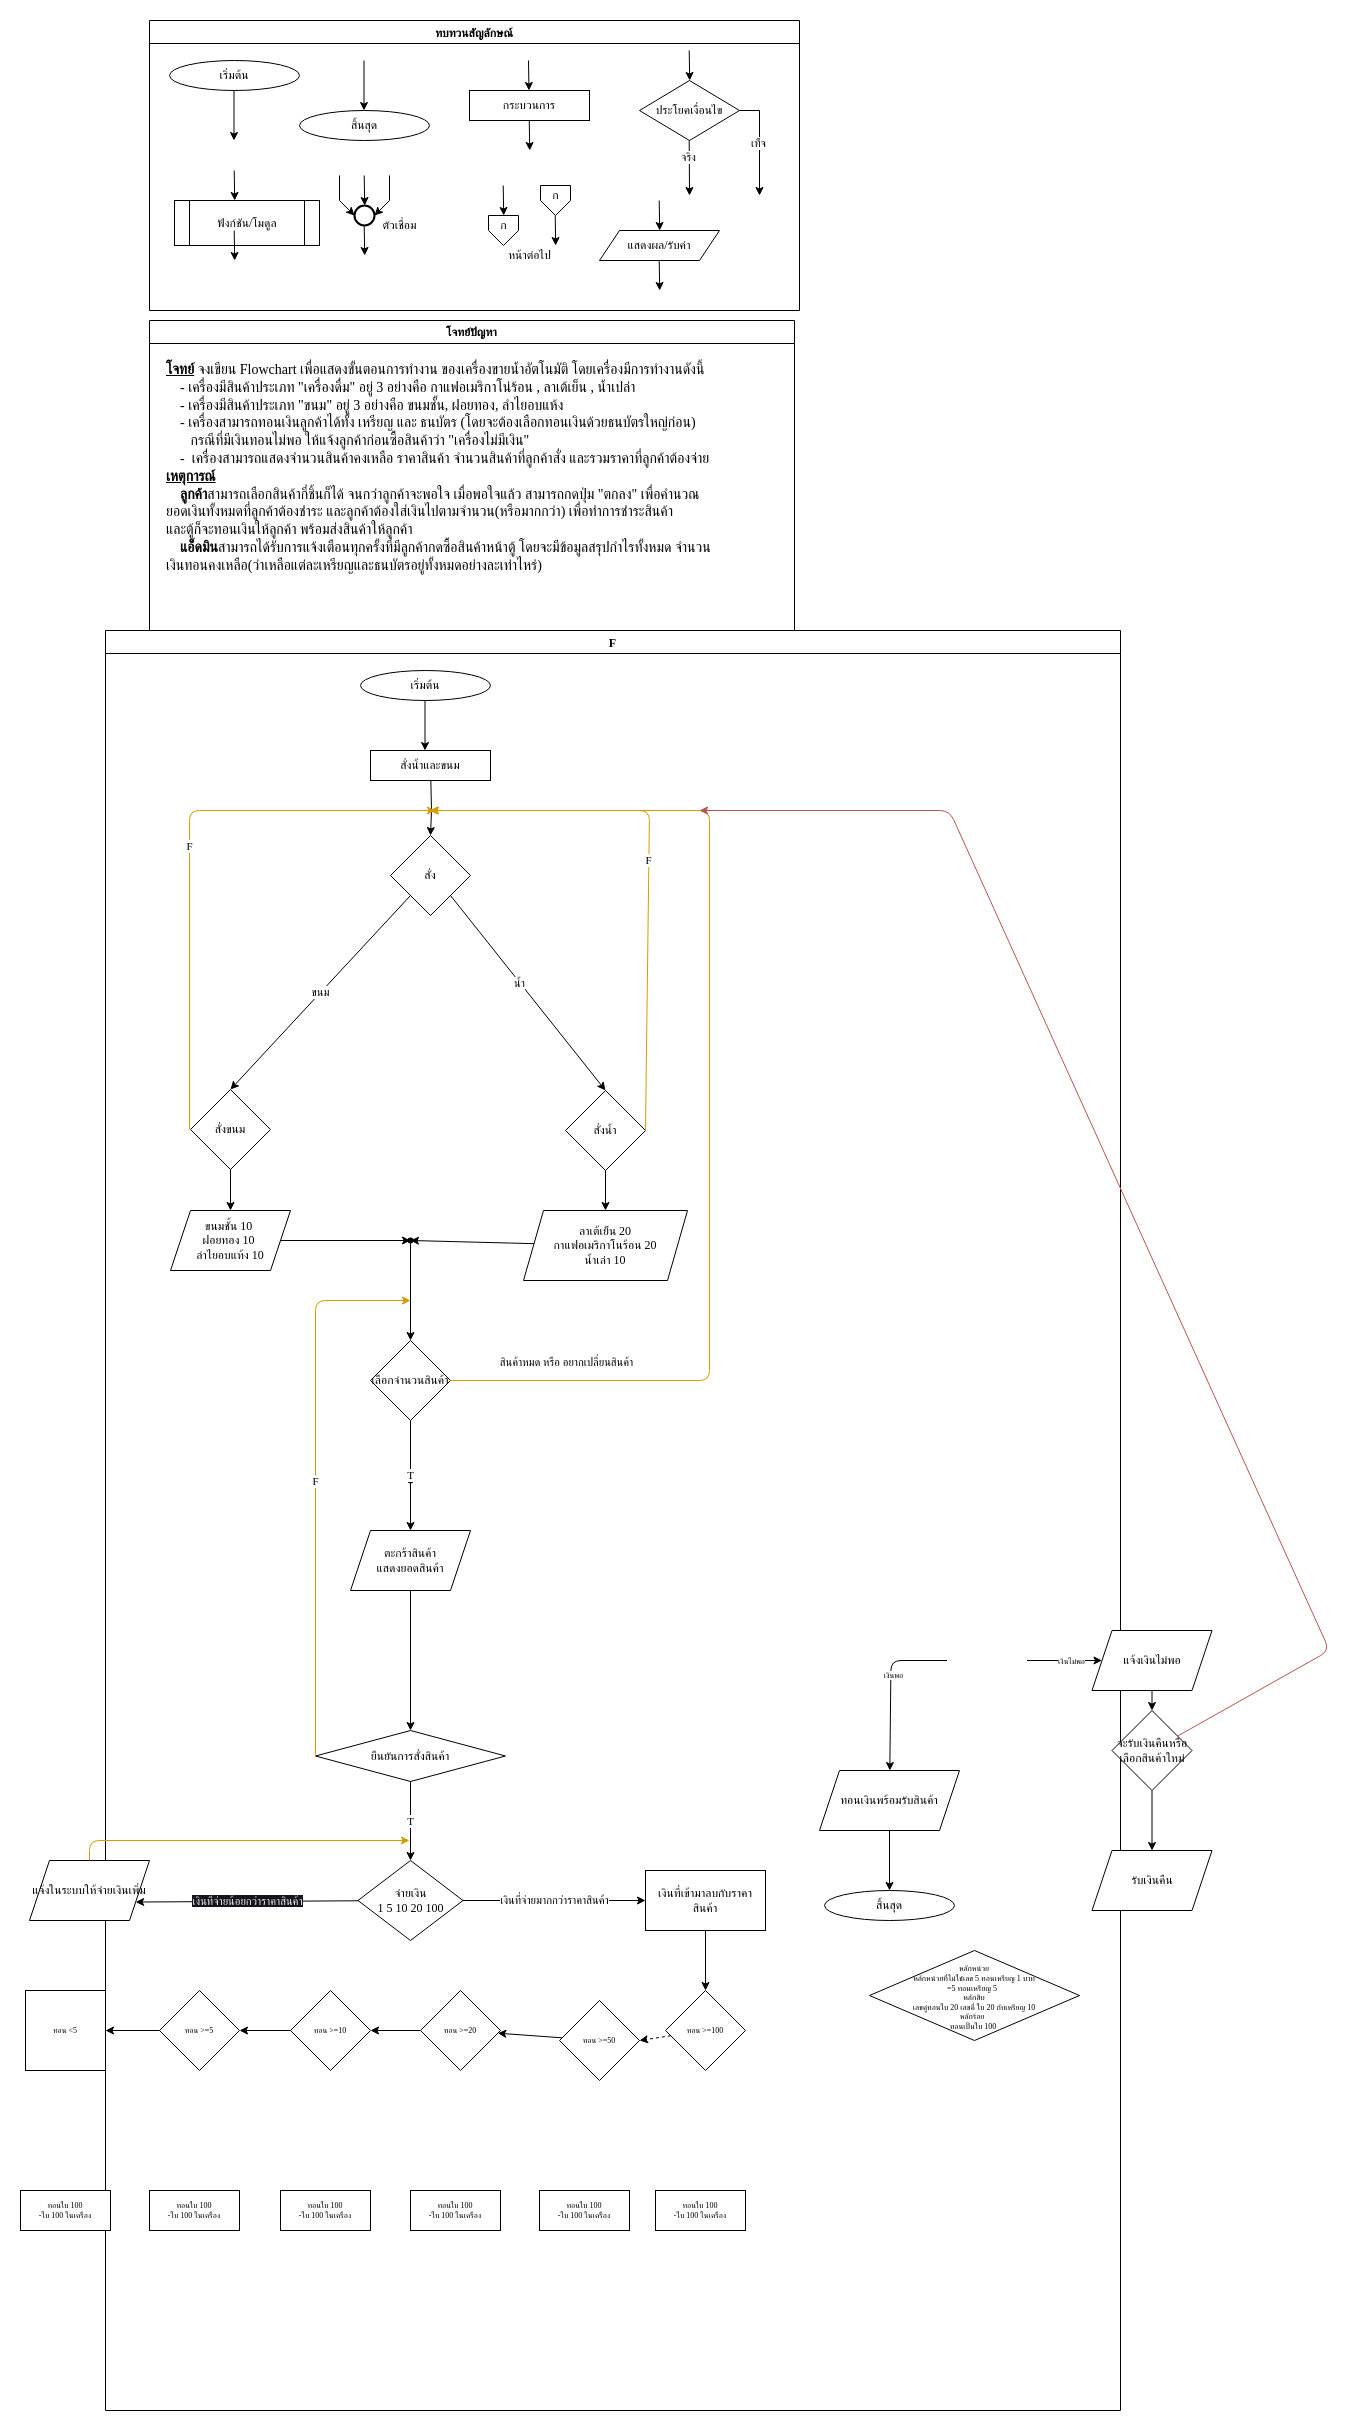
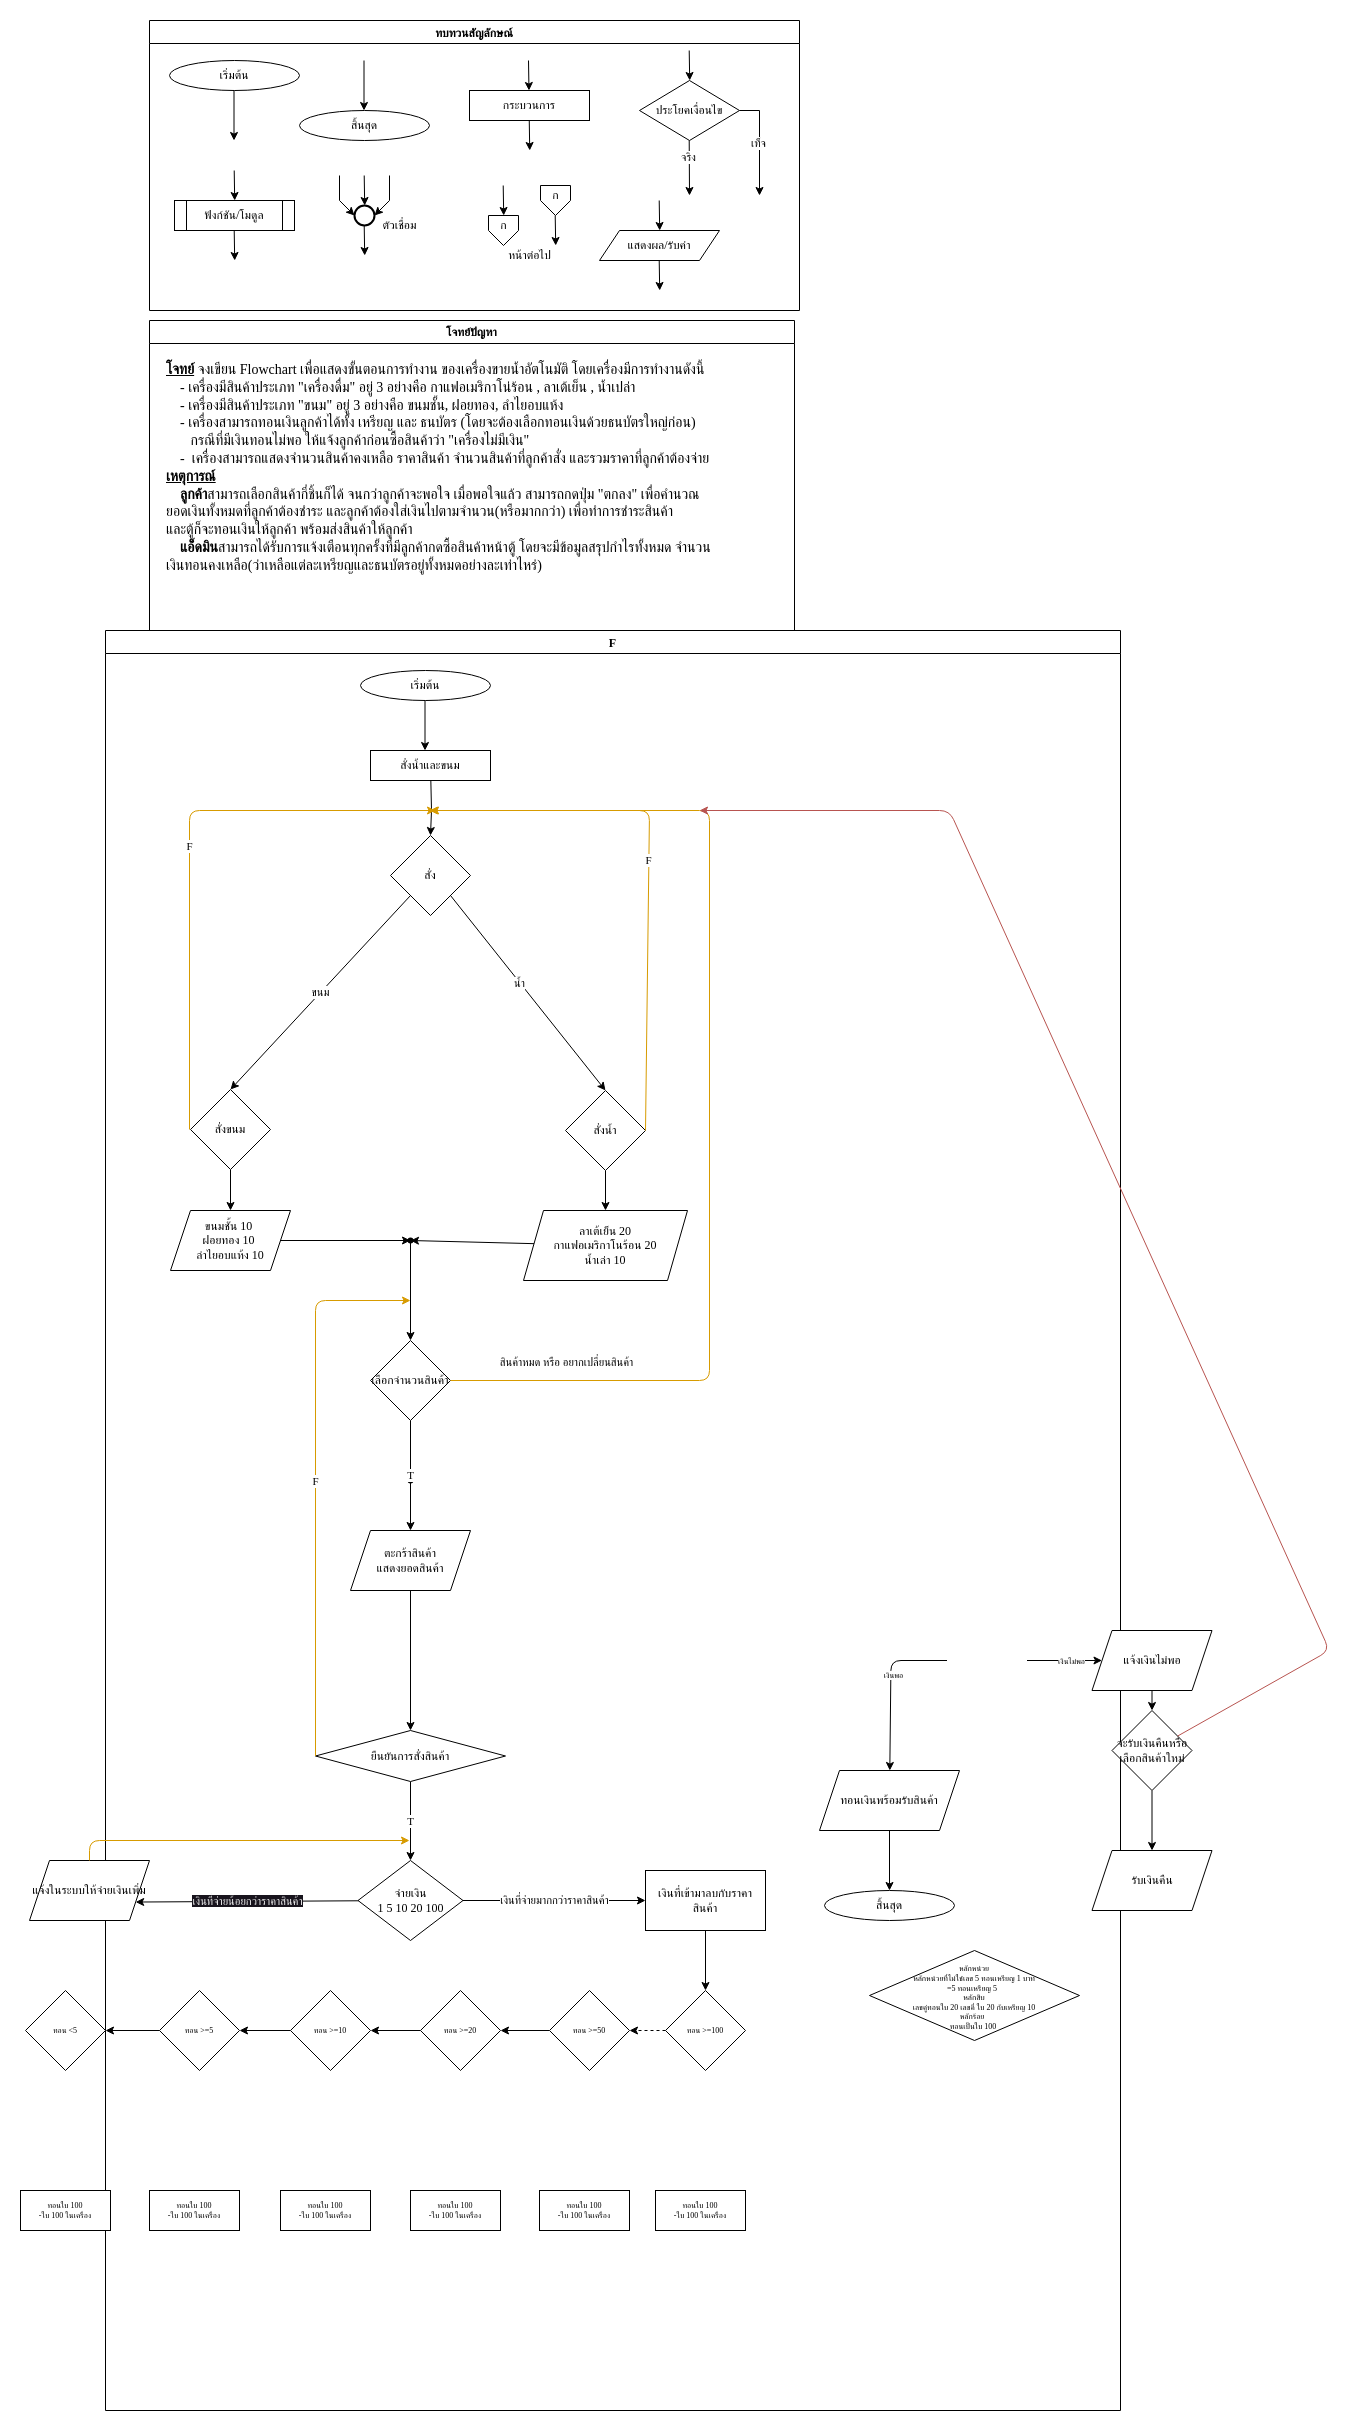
node "ฟังก์ชัน/โมดูล": size 145x45 -> 120x30
node "ทอน <5": shape rectangle -> diamond
node "ทอน >=50": moved (600, 2041) -> (590, 2031)
